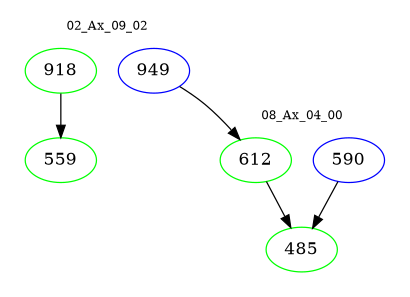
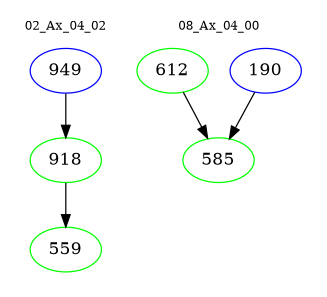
cluster "02_Ax_09_02": label "02_Ax_09_02" -> "02_Ax_04_02"
edge "949" -> "612": now "949" -> "918"
node "590": label "590" -> "190"
node "485": label "485" -> "585"
